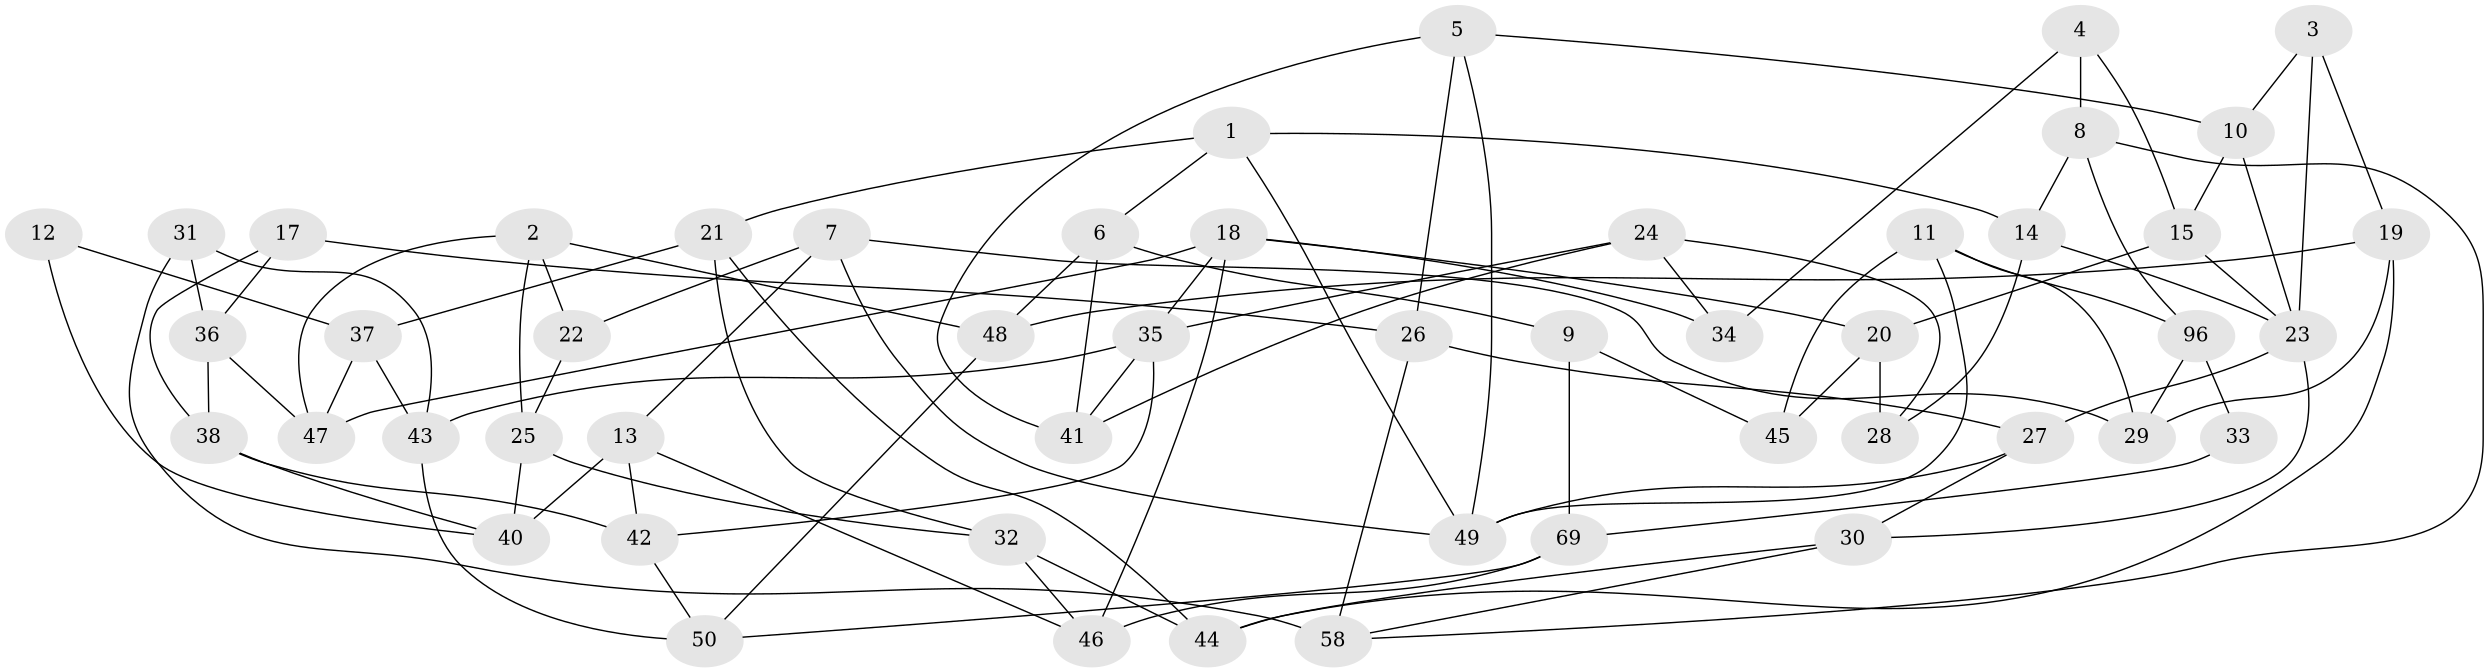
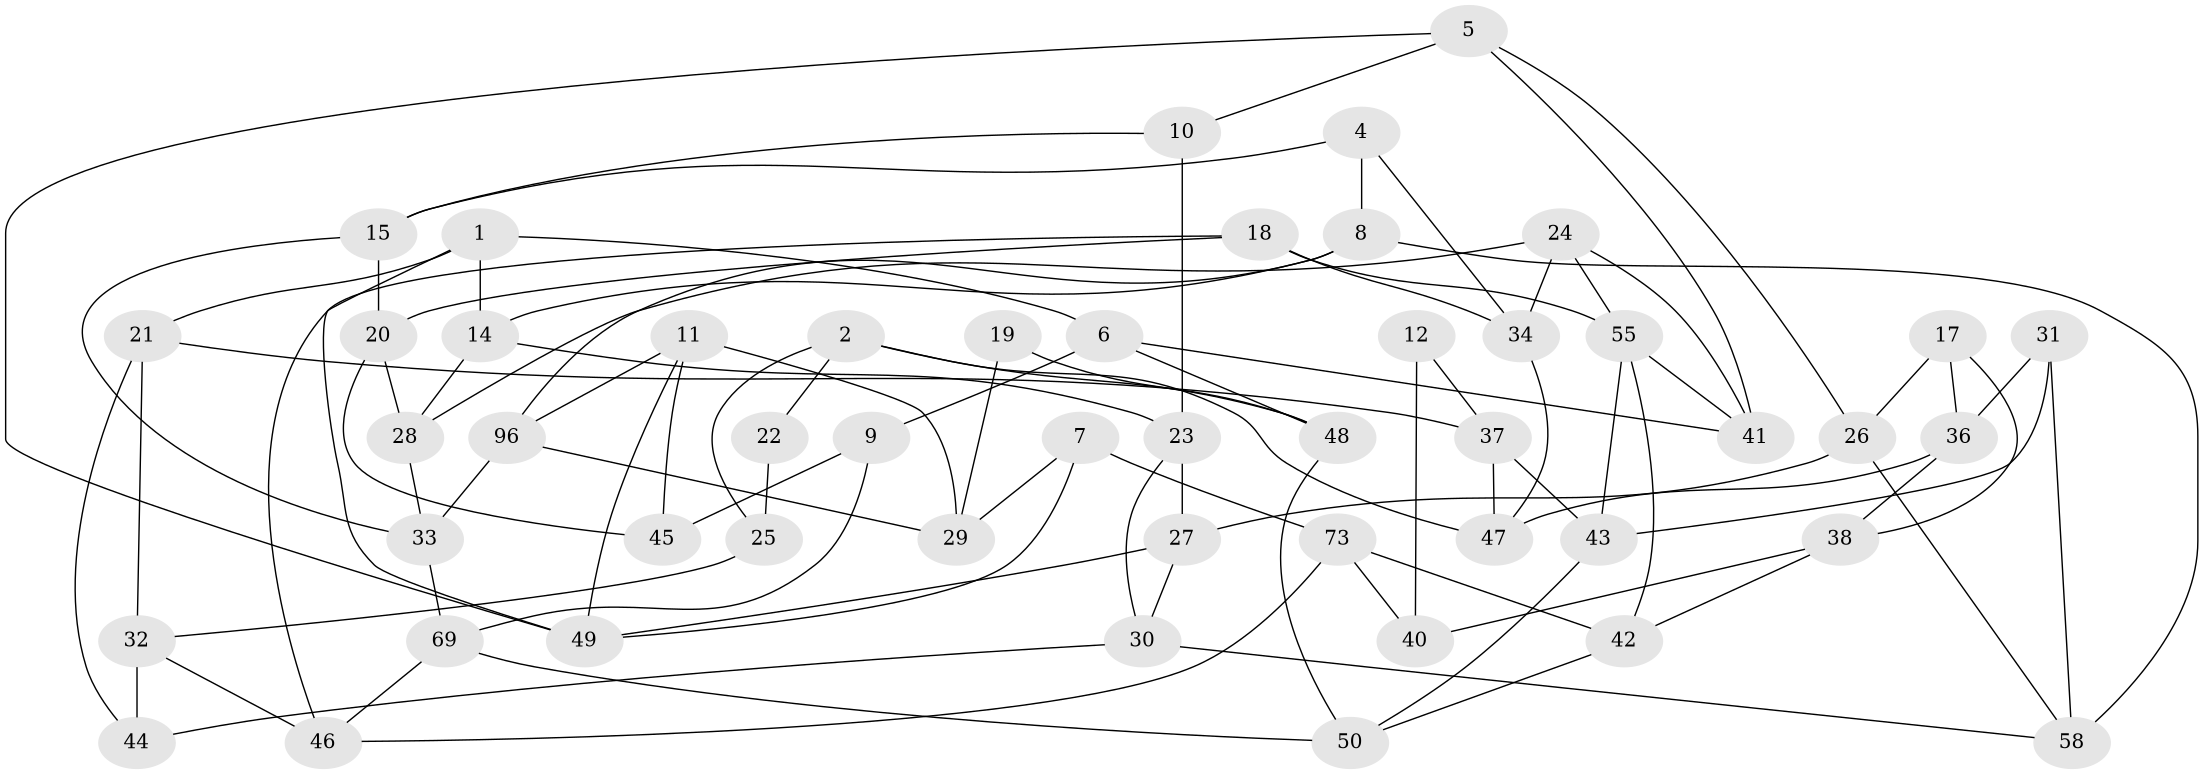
node "3": removed
edge "15" -- "23": now "15" -- "33"
edge "7" -- "22": removed
edge "18" -- "47": now "34" -- "47"
node "35": label "35" -> "55"
node "13": label "13" -> "73"
edge "28" -- "33": added
edge "25" -- "40": removed
edge "19" -- "44": removed
